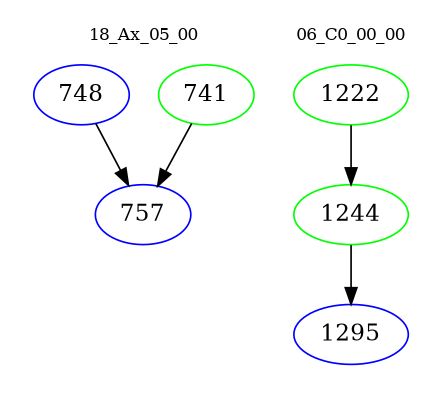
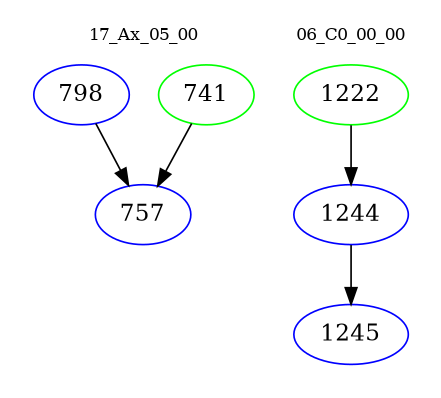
cluster "18_Ax_05_00": label "18_Ax_05_00" -> "17_Ax_05_00"
node "748": label "748" -> "798"
node "1244": color green -> blue
node "1295": label "1295" -> "1245"
